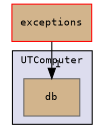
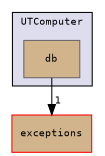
edge "exceptions" -> "db": reversed
